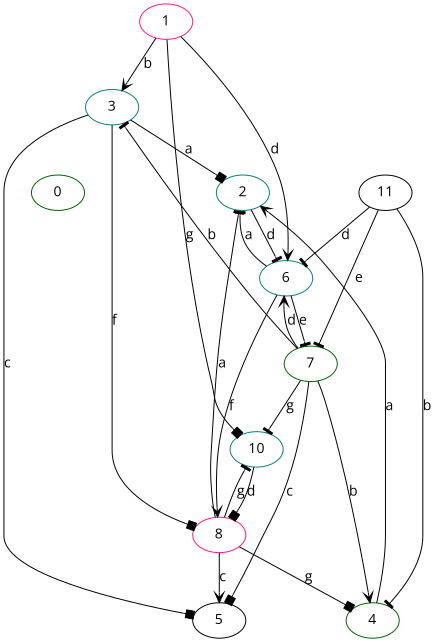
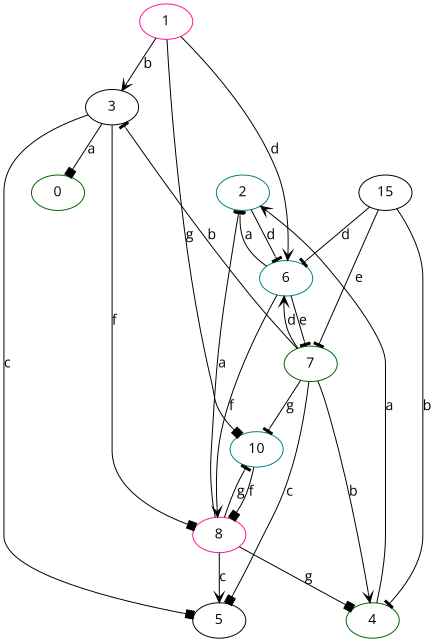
node "3": color teal -> black
edge "3" -> "2": now "3" -> "0"
node "11": label "11" -> "15"
edge "10" -> "8": label "d" -> "f"
